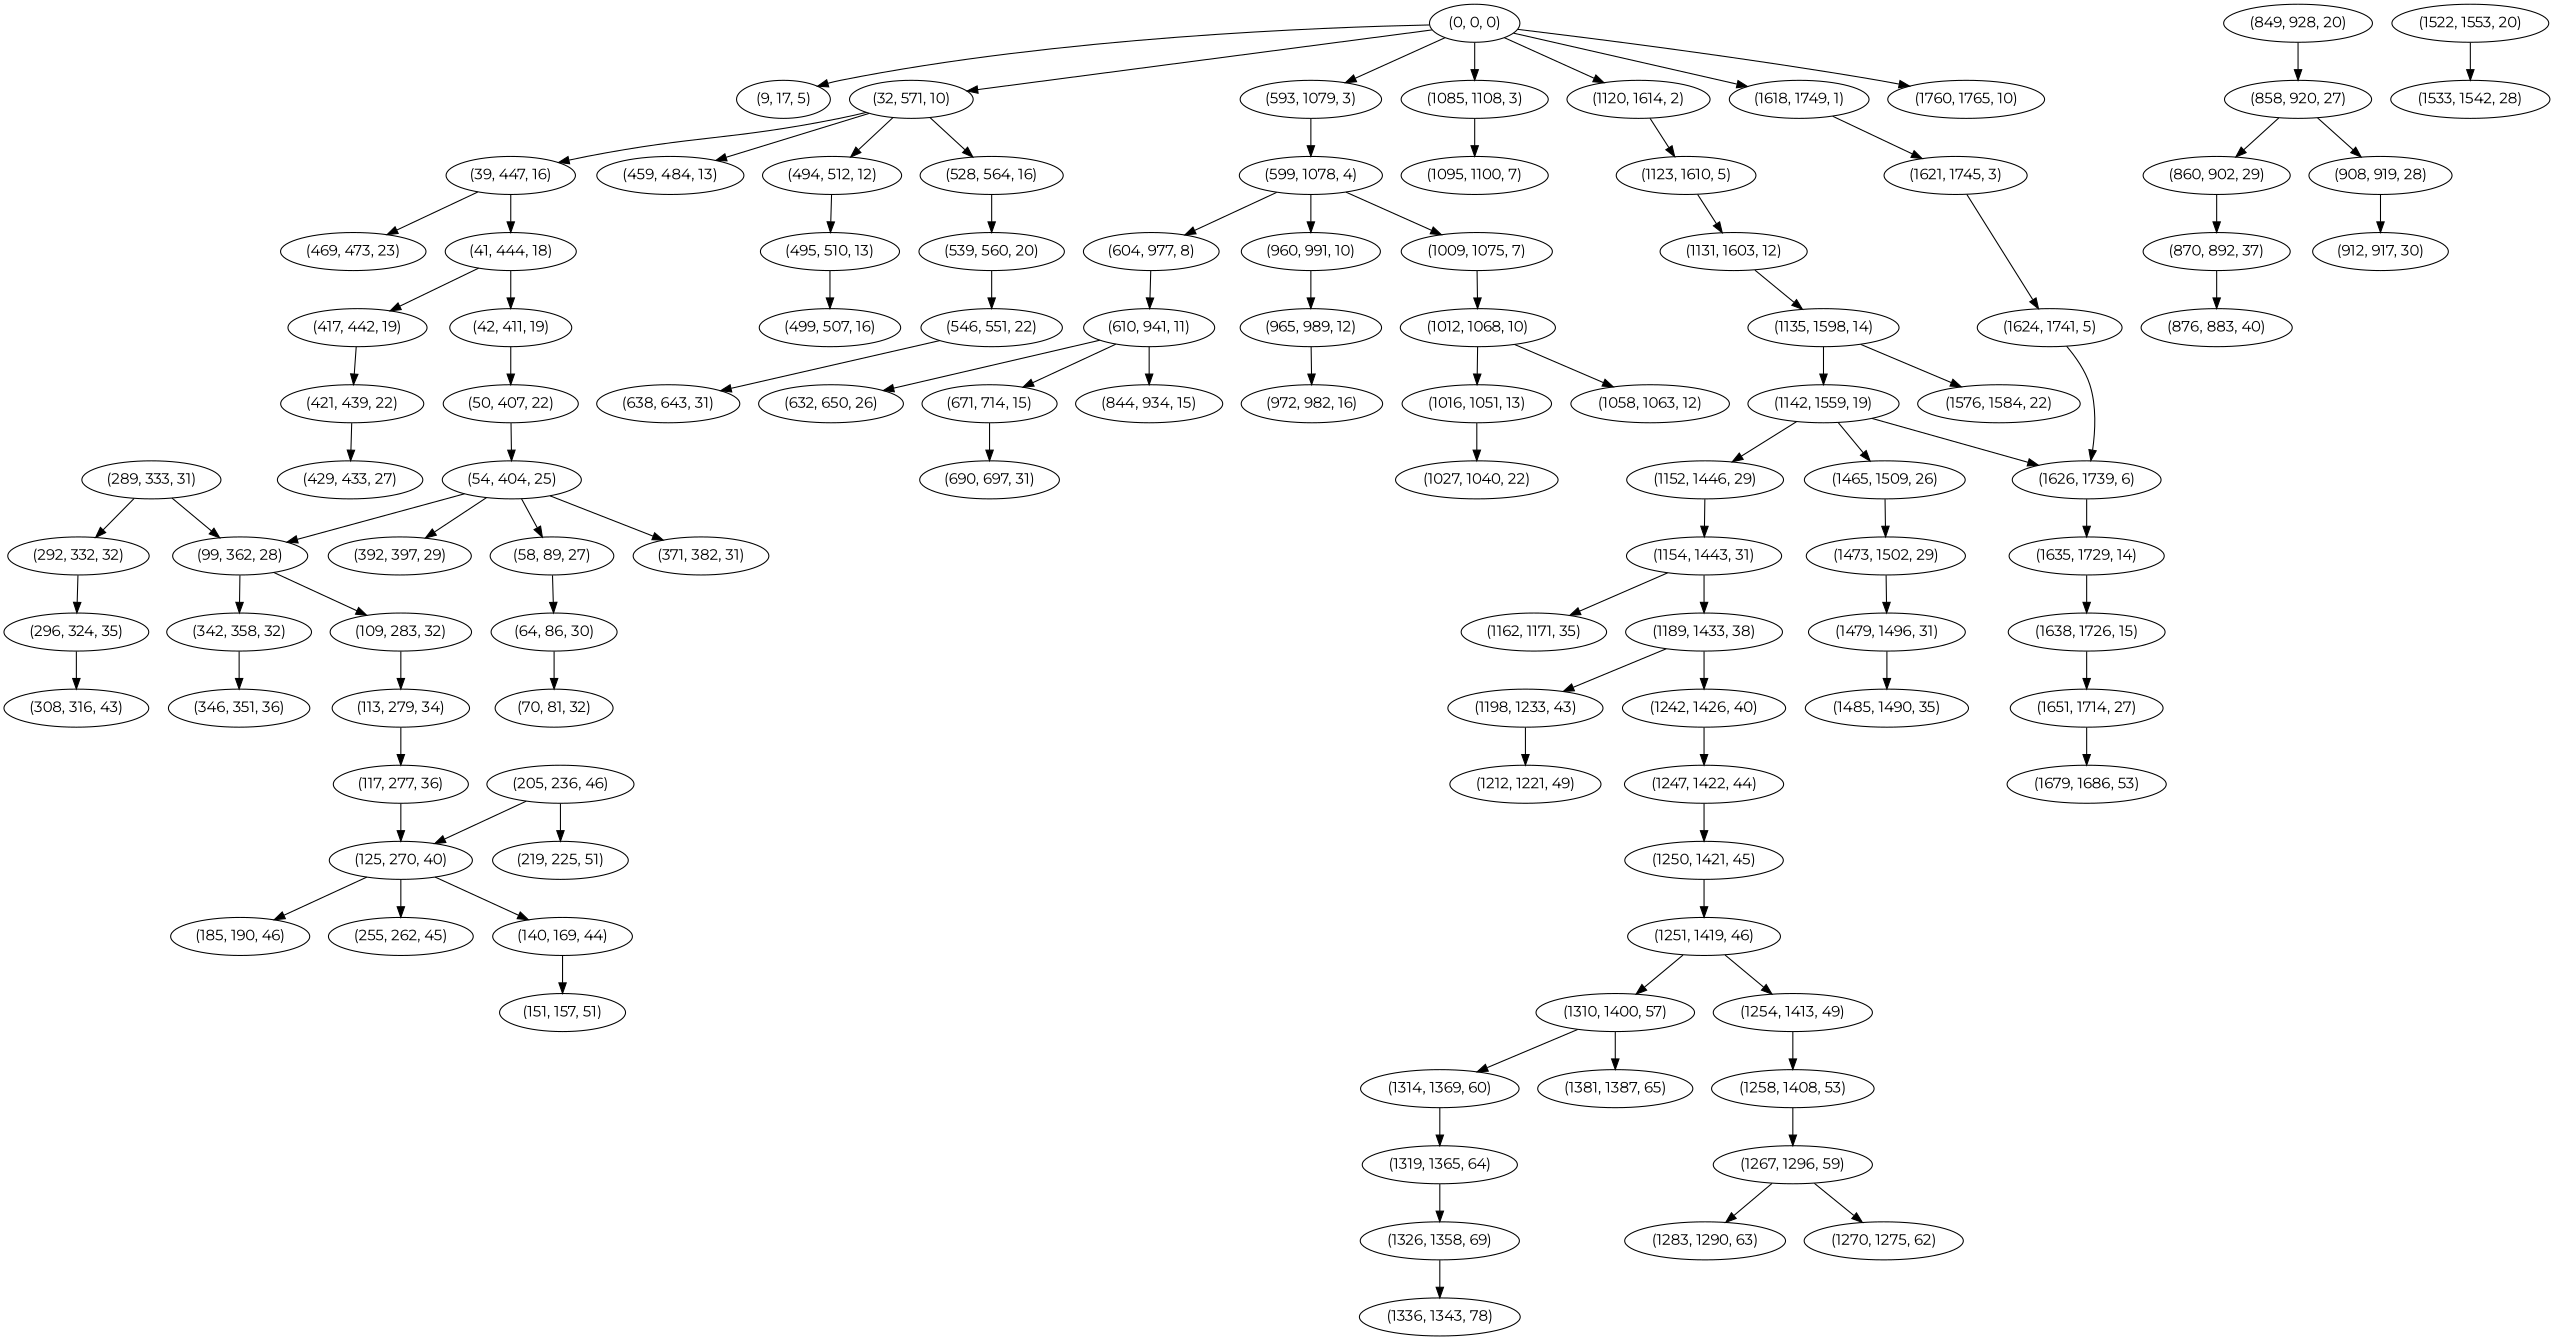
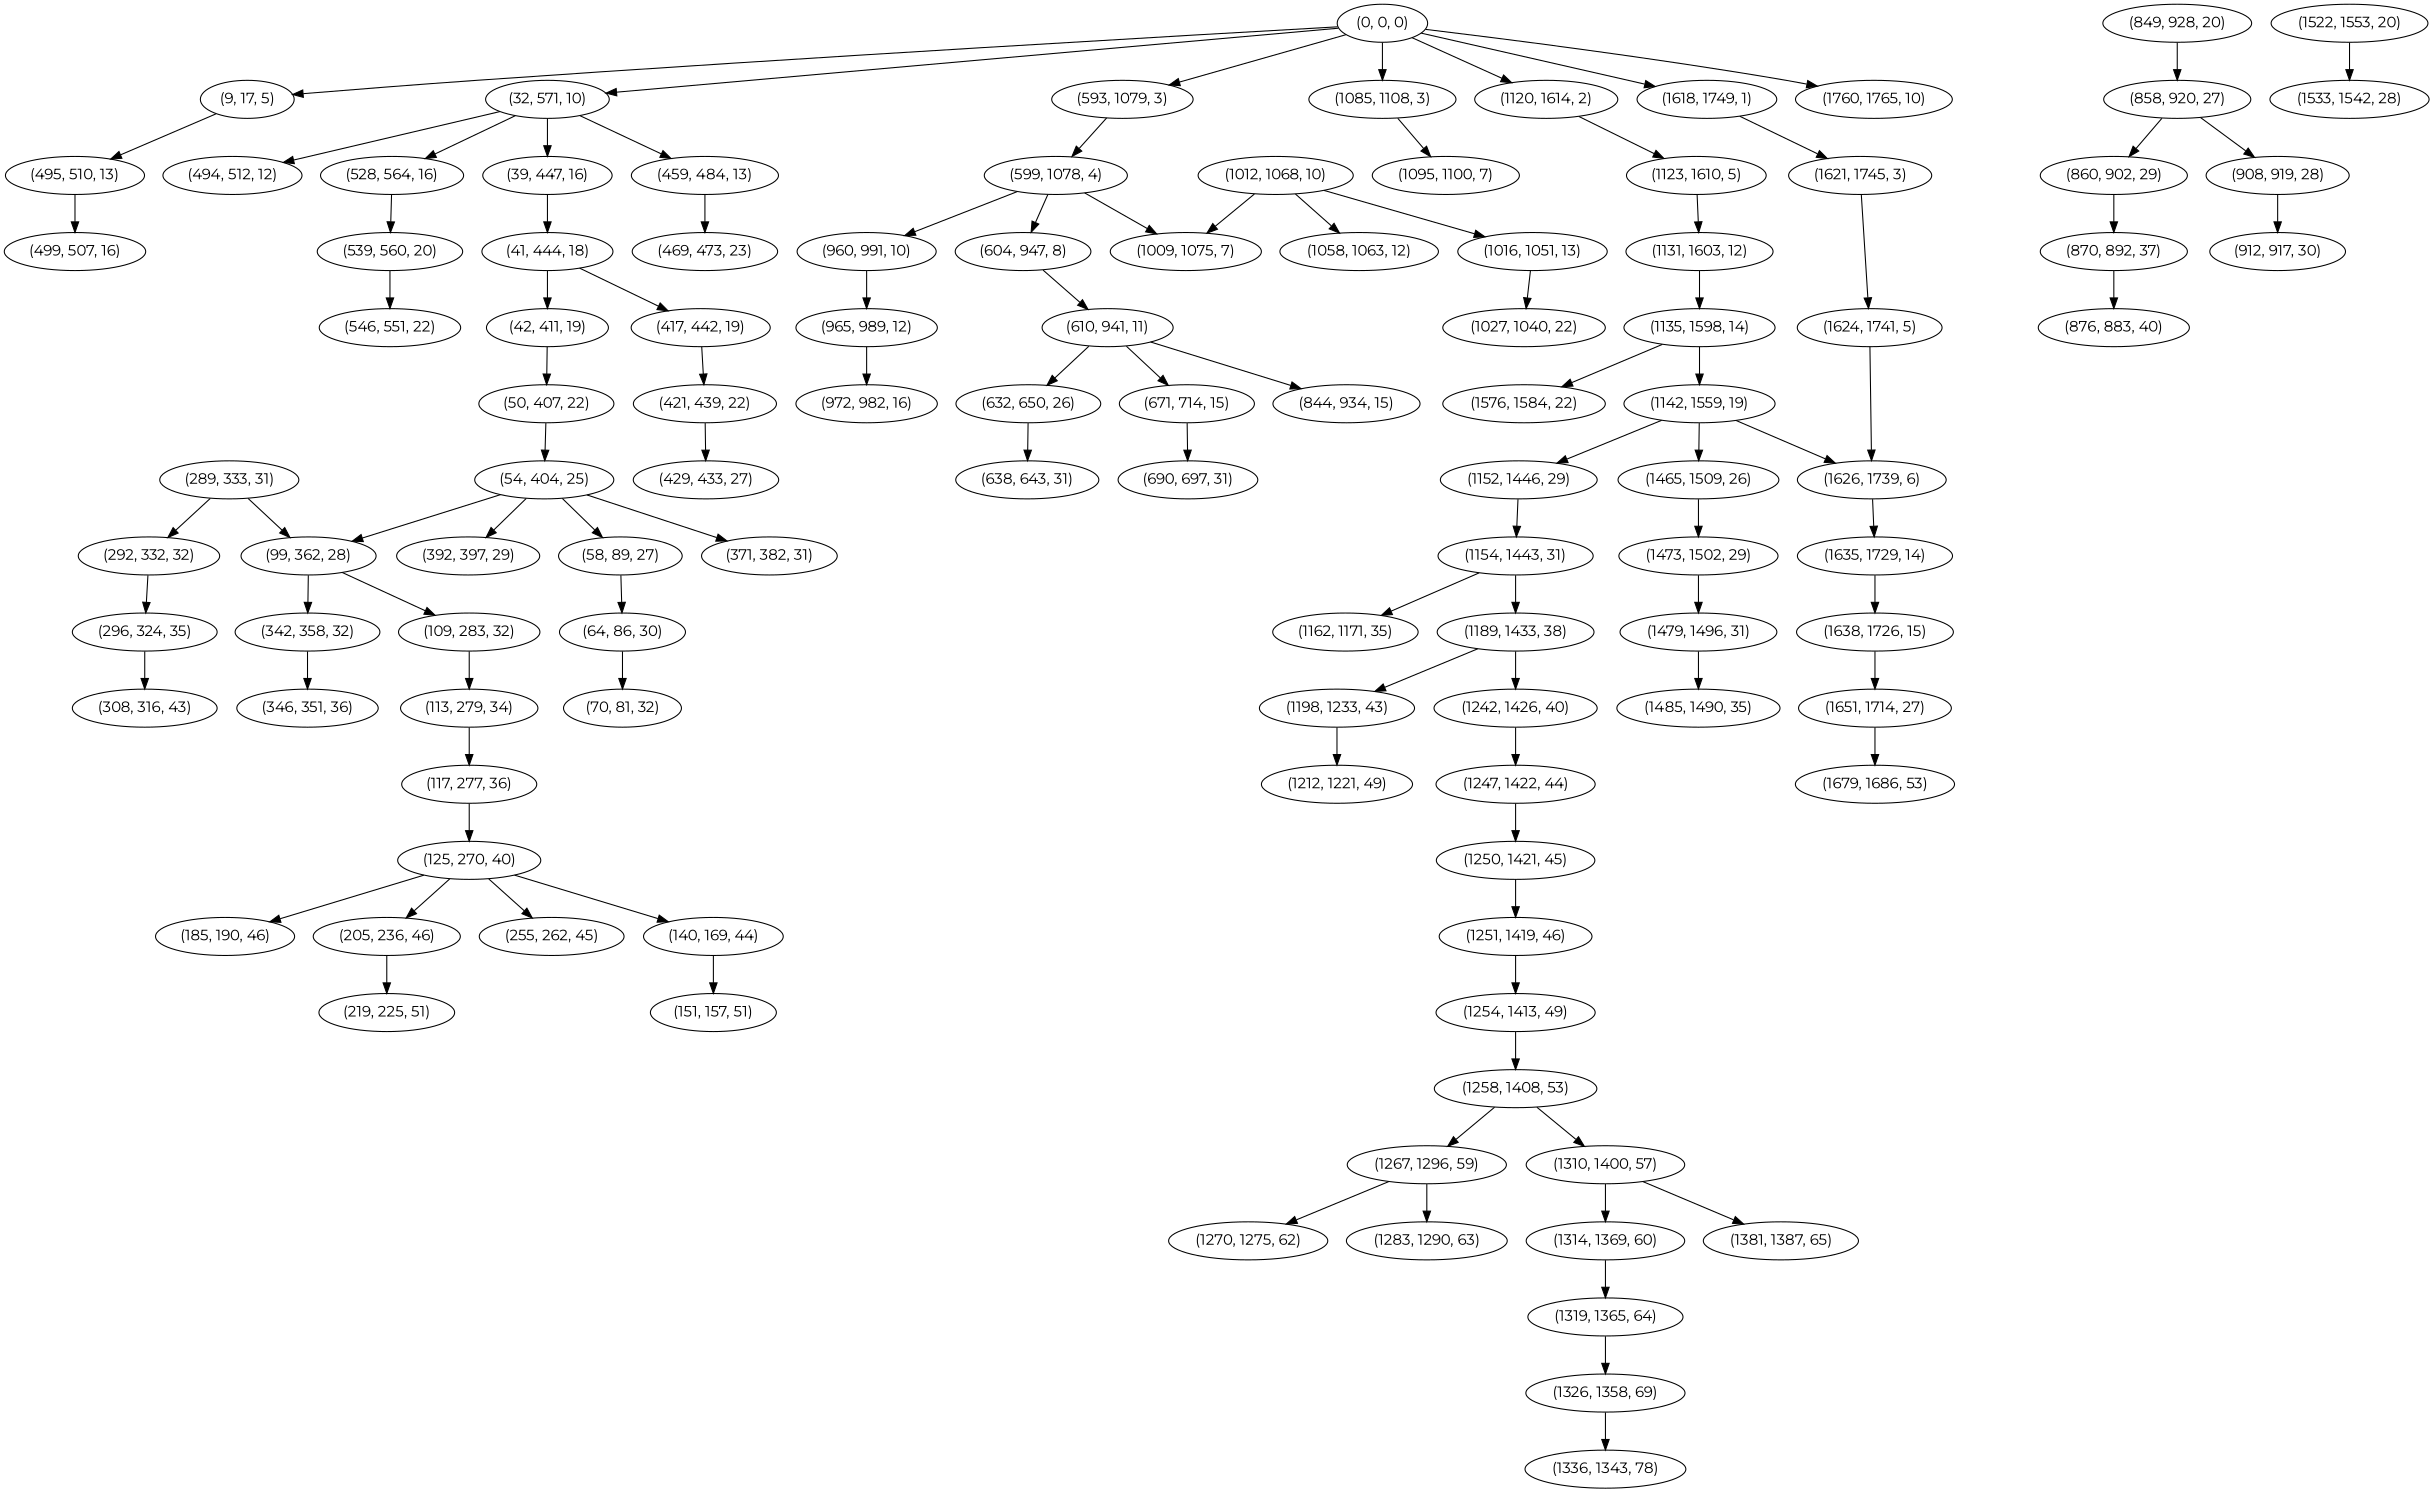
edge "(494, 512, 12)" -> "(495, 510, 13)": now "(9, 17, 5)" -> "(495, 510, 13)"
edge "(39, 447, 16)" -> "(469, 473, 23)": now "(459, 484, 13)" -> "(469, 473, 23)"
node "(604, 977, 8)": label "(604, 977, 8)" -> "(604, 947, 8)"
edge "(1009, 1075, 7)" -> "(1012, 1068, 10)": reversed
edge "(546, 551, 22)" -> "(638, 643, 31)": now "(632, 650, 26)" -> "(638, 643, 31)"
edge "(205, 236, 46)" -> "(125, 270, 40)": reversed
edge "(1251, 1419, 46)" -> "(1310, 1400, 57)": now "(1258, 1408, 53)" -> "(1310, 1400, 57)"
